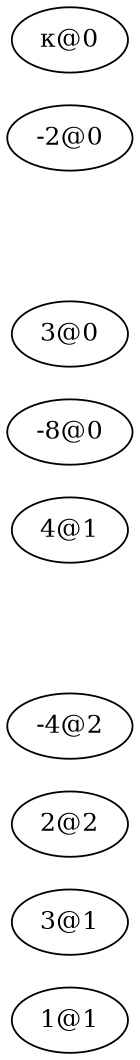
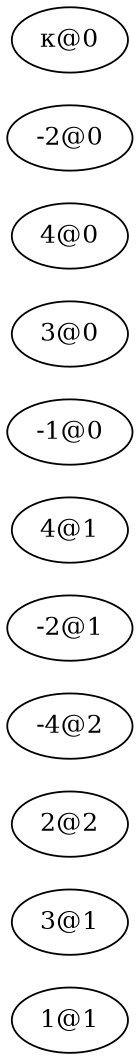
node "4@0": added
node "-8@0": label "-8@0" -> "-1@0"
node "-2@1": added
